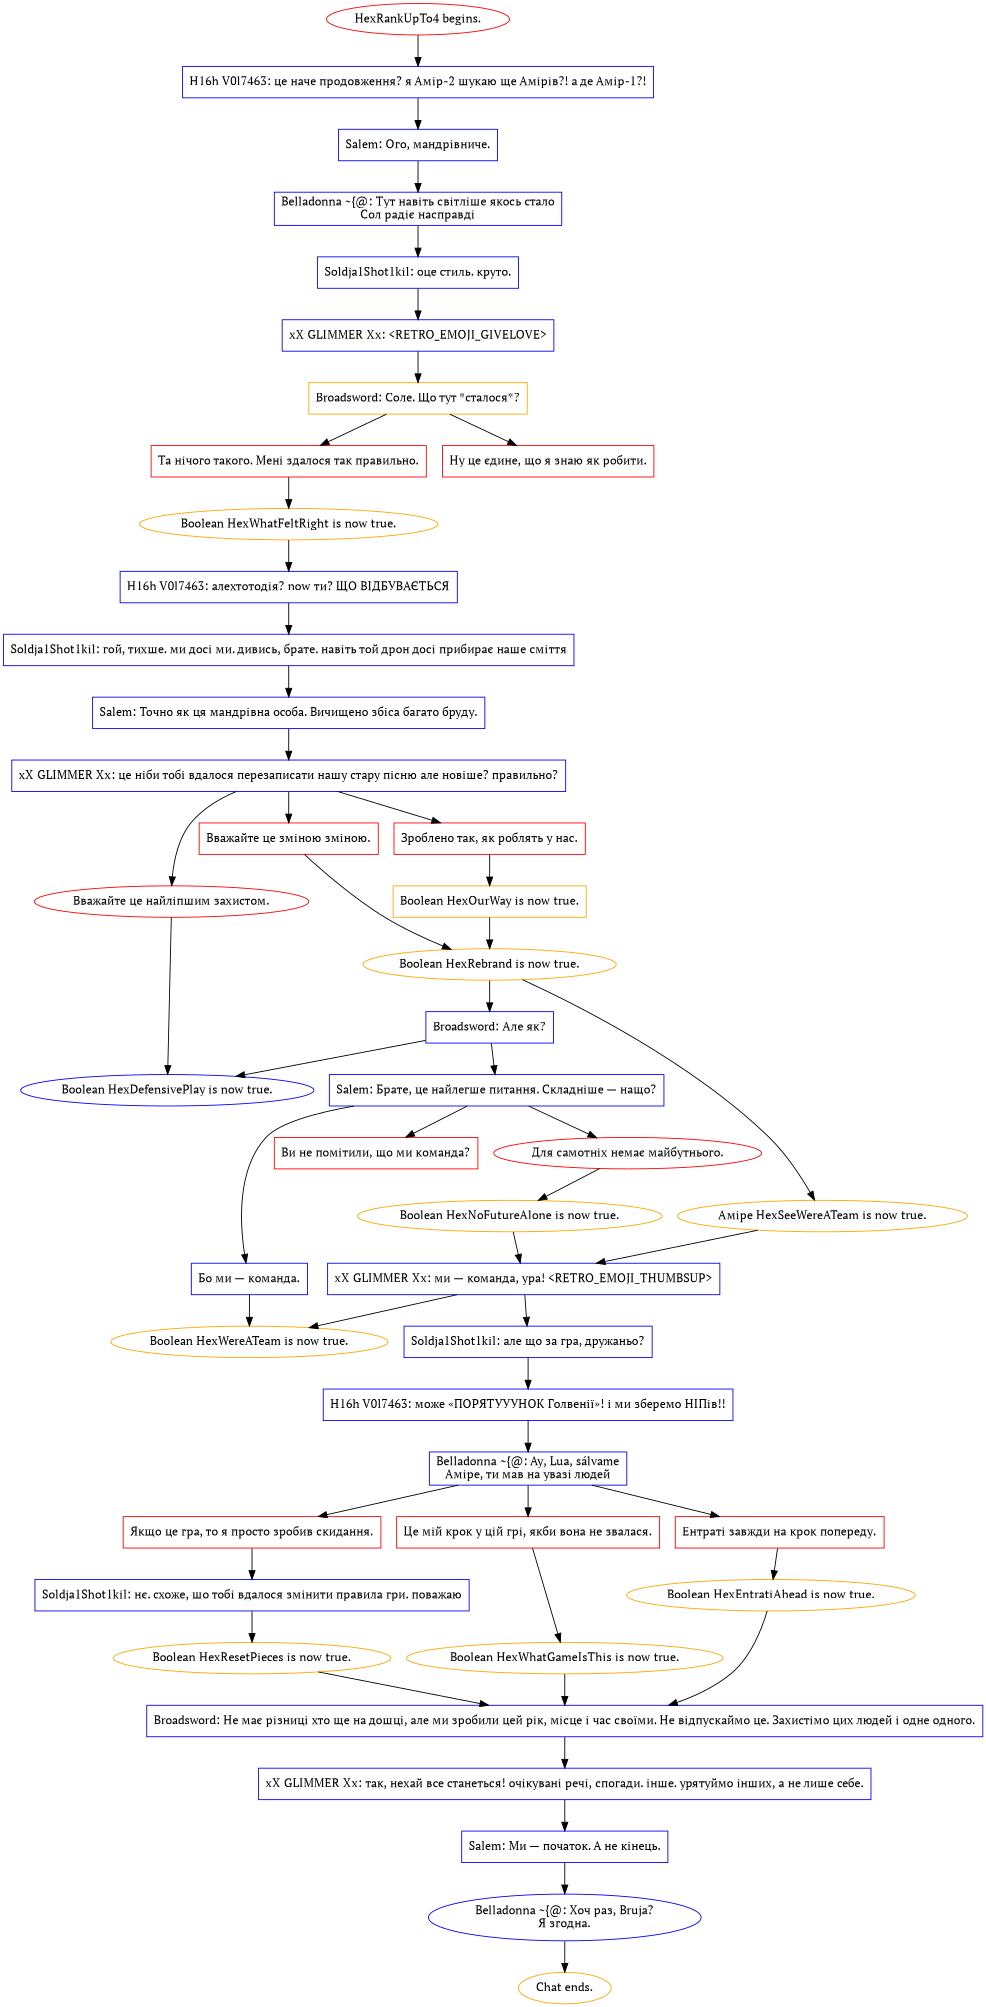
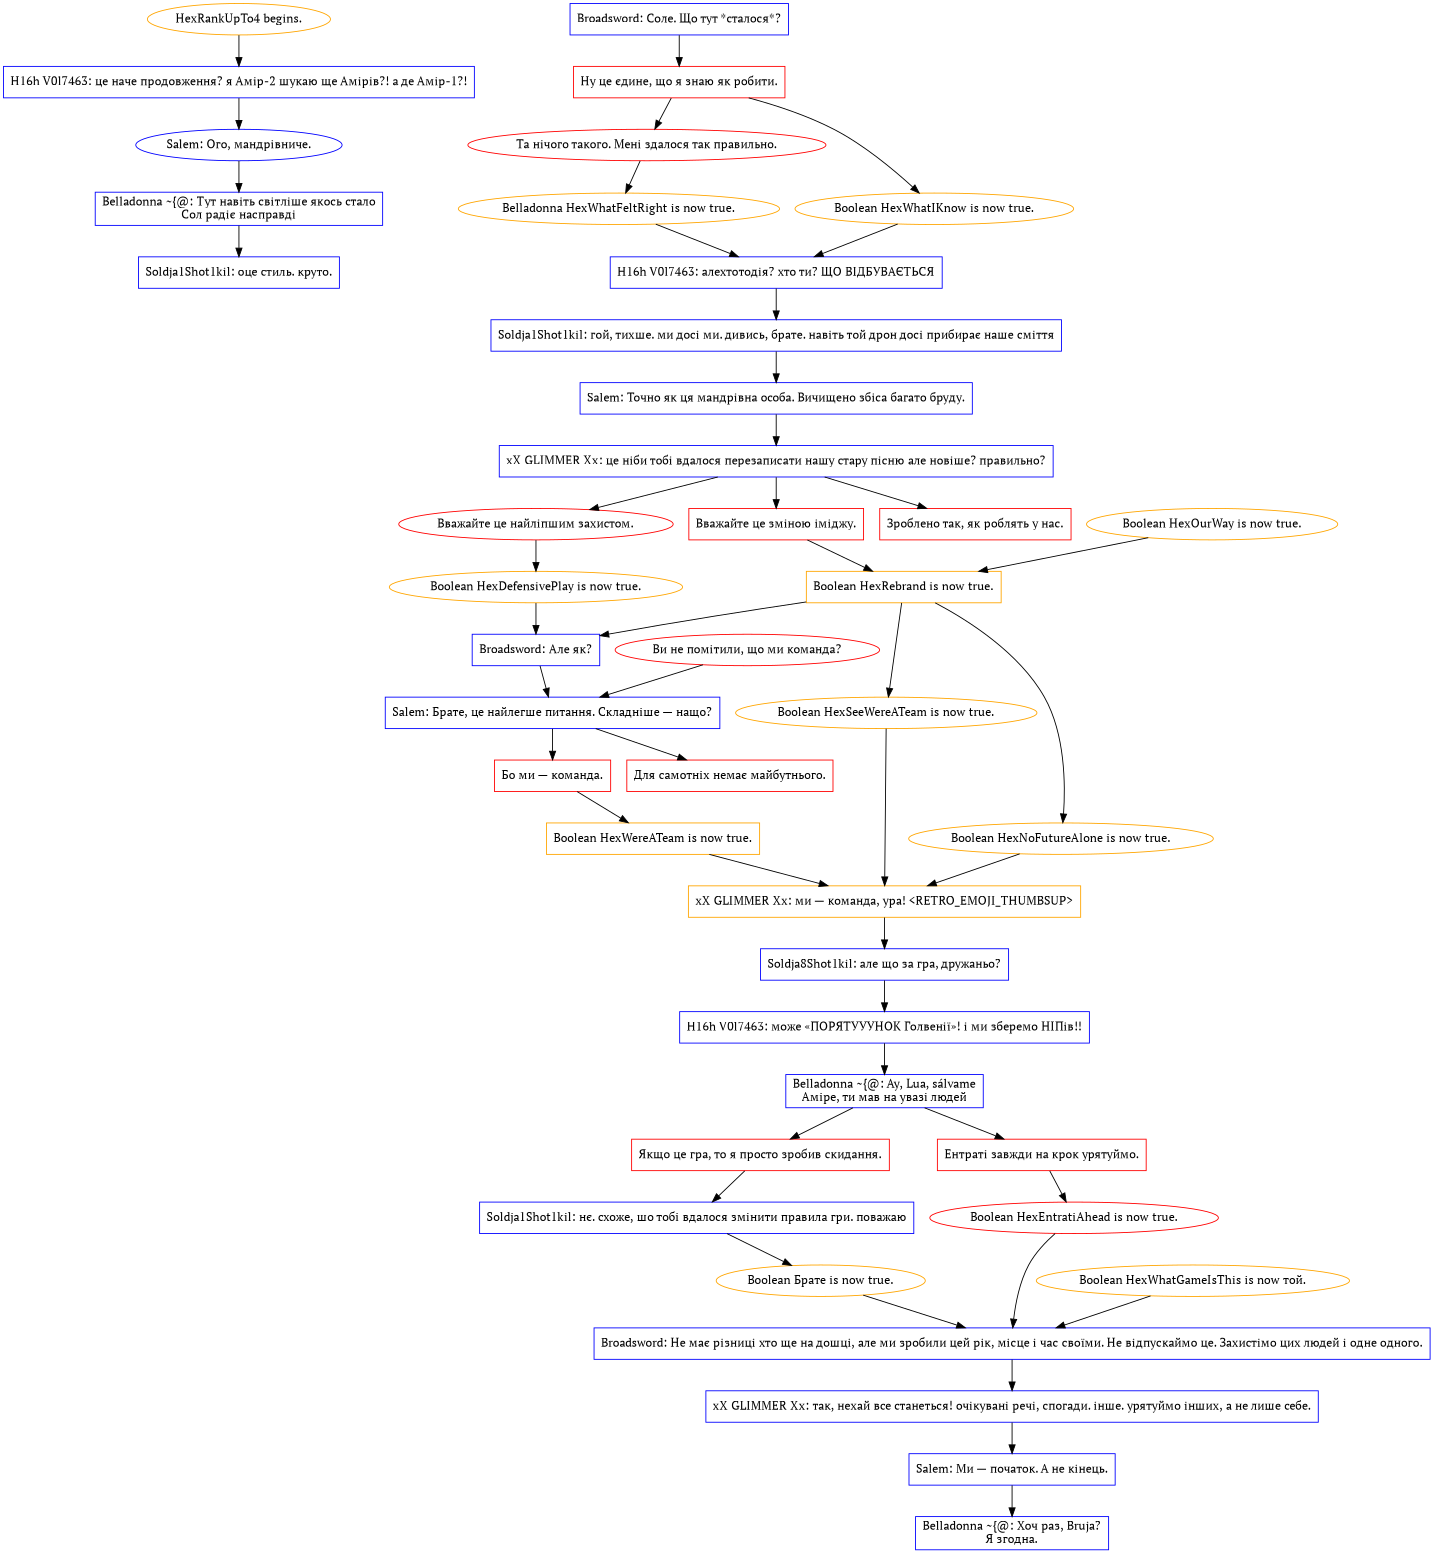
node "HexRankUpTo4 begins.": color red -> orange
node "Salem: Ого, мандрівниче.": shape box -> ellipse
node "Boolean HexWhatIKnow is now true.": added
node "xX GLIMMER Xx: <RETRO_EMOJI_GIVELOVE>": removed
node "Broadsword: Соле. Що тут *сталося*?": color orange -> blue
edge "Broadsword: Соле. Що тут *сталося*?" -> "Та нічого такого. Мені здалося так правильно.": now "Ну це єдине, що я знаю як робити." -> "Та нічого такого. Мені здалося так правильно."
node "Та нічого такого. Мені здалося так правильно.": shape box -> ellipse
node "Boolean HexWhatFeltRight is now true.": label "Boolean HexWhatFeltRight is now true." -> "Belladonna HexWhatFeltRight is now true."
node "H16h V0l7463: алехтотодія? now ти? ЩО ВІДБУВАЄТЬСЯ": label "H16h V0l7463: алехтотодія? now ти? ЩО ВІДБУВАЄТЬСЯ" -> "H16h V0l7463: алехтотодія? хто ти? ЩО ВІДБУВАЄТЬСЯ"
node "Вважайте це зміною зміною.": label "Вважайте це зміною зміною." -> "Вважайте це зміною іміджу."
edge "Зроблено так, як роблять у нас." -> "Boolean HexOurWay is now true.": removed
node "Boolean HexOurWay is now true.": shape box -> ellipse
node "Boolean HexRebrand is now true.": shape ellipse -> box
edge "Broadsword: Але як?" -> "Boolean HexDefensivePlay is now true.": reversed
node "Boolean HexDefensivePlay is now true.": color blue -> orange
edge "Salem: Брате, це найлегше питання. Складніше — нащо?" -> "Ви не помітили, що ми команда?": reversed
node "Ви не помітили, що ми команда?": shape box -> ellipse
node "Для самотніх немає майбутнього.": shape ellipse -> box
edge "Для самотніх немає майбутнього." -> "Boolean HexNoFutureAlone is now true.": now "Boolean HexRebrand is now true." -> "Boolean HexNoFutureAlone is now true."
node "Аміре HexSeeWereATeam is now true.": label "Аміре HexSeeWereATeam is now true." -> "Boolean HexSeeWereATeam is now true."
node "Бо ми — команда.": color blue -> red
node "xX GLIMMER Xx: ми — команда, ура! <RETRO_EMOJI_THUMBSUP>": color blue -> orange
edge "xX GLIMMER Xx: ми — команда, ура! <RETRO_EMOJI_THUMBSUP>" -> "Boolean HexWereATeam is now true.": reversed
node "Boolean HexWereATeam is now true.": shape ellipse -> box
node "Soldja1Shot1kil: але що за гра, дружаньо?": label "Soldja1Shot1kil: але що за гра, дружаньо?" -> "Soldja8Shot1kil: але що за гра, дружаньо?"
node "Це мій крок у цій грі, якби вона не звалася.": removed
node "Ентраті завжди на крок попереду.": label "Ентраті завжди на крок попереду." -> "Ентраті завжди на крок урятуймо."
node "Boolean HexEntratiAhead is now true.": color orange -> red
node "Boolean HexResetPieces is now true.": label "Boolean HexResetPieces is now true." -> "Boolean Брате is now true."
node "Boolean HexWhatGameIsThis is now true.": label "Boolean HexWhatGameIsThis is now true." -> "Boolean HexWhatGameIsThis is now той."
node "Belladonna ~{@: Хоч раз, Bruja? Я згодна.": shape ellipse -> box
node "Chat ends.": removed
